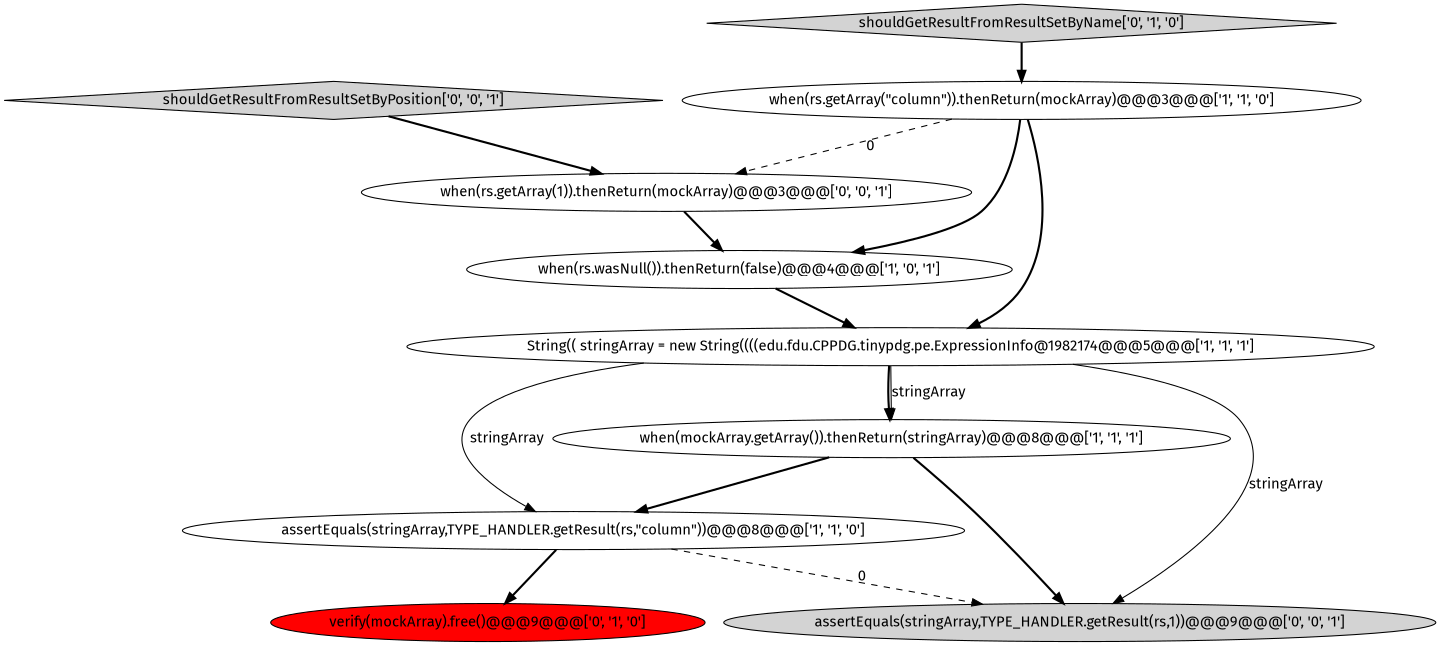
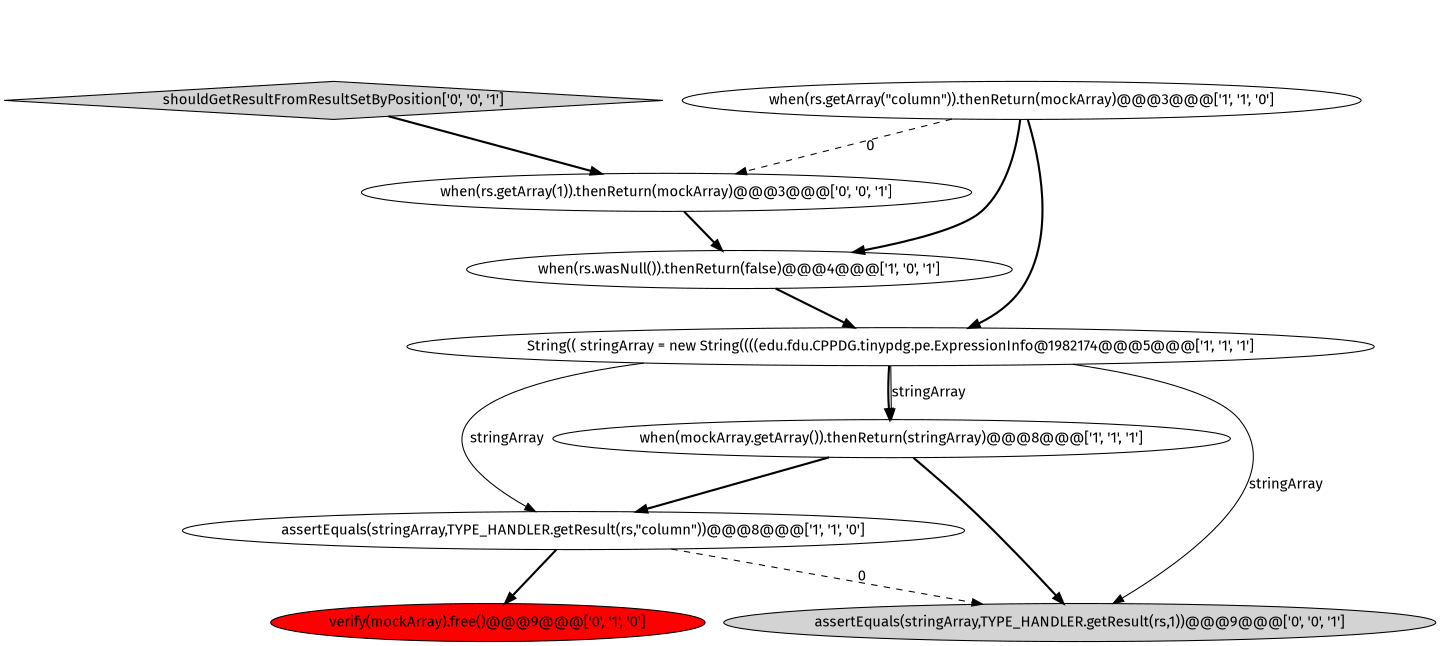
node "shouldGetResultFromResultSetByName['0', '1', '0']": removed
